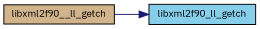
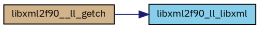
node "libxml2f90_ll_getch": label "libxml2f90_ll_getch" -> "libxml2f90_ll_libxml"
